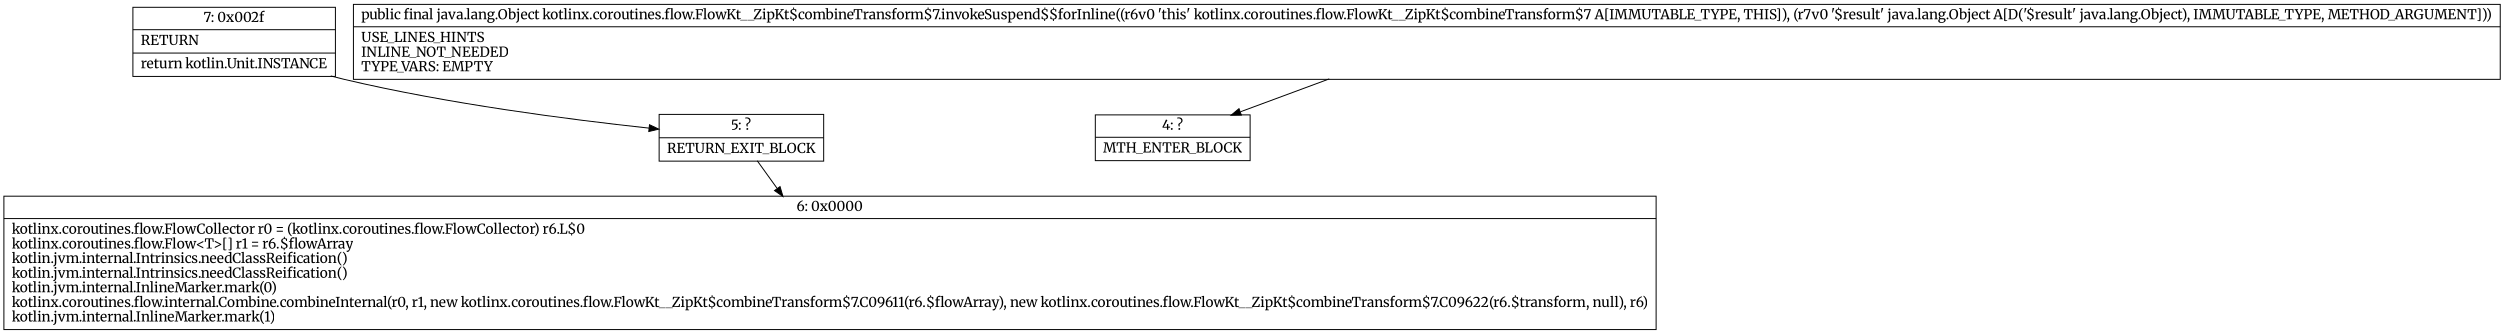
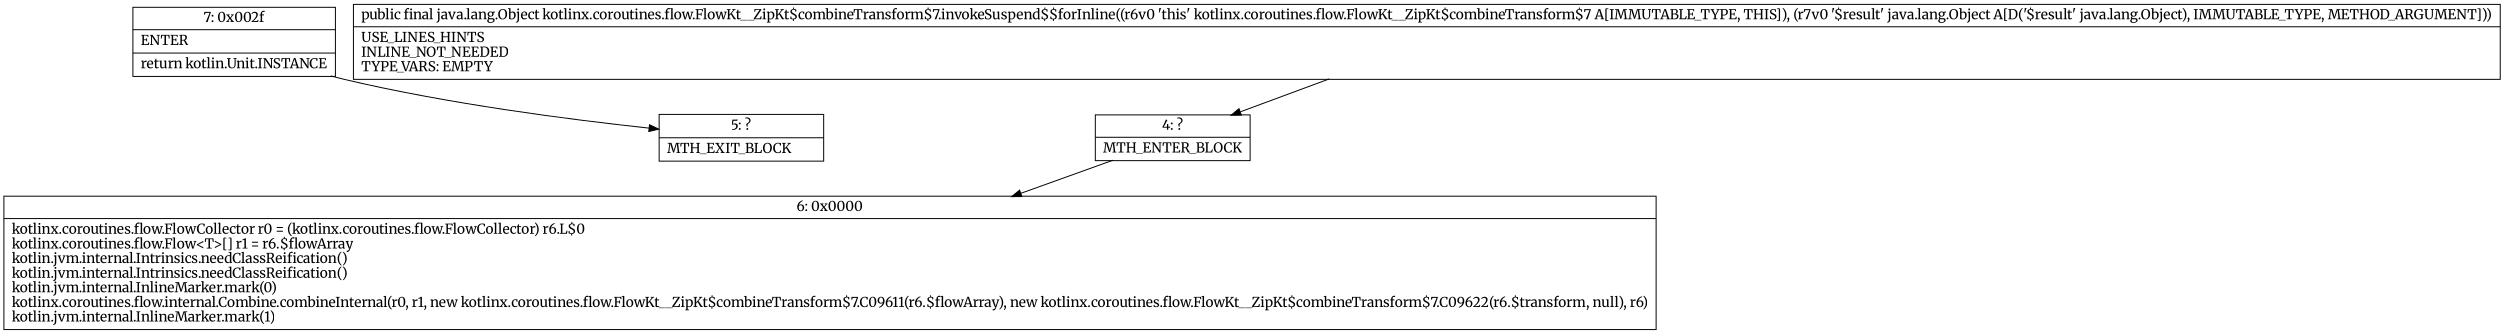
node "7: 0x002f": text "RETURN" -> "ENTER"
node "5: ?": text "RETURN_EXIT_BLOCK" -> "MTH_EXIT_BLOCK"
edge "5: ?" -> "6: 0x0000": now "4: ?" -> "6: 0x0000"
